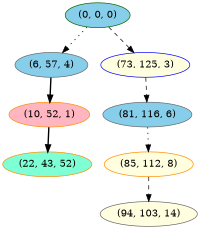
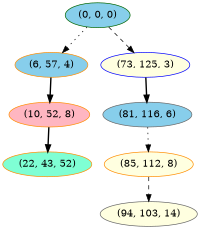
node "(6, 57, 4)": color gray40 -> darkorange
edge "(73, 125, 3)" -> "(81, 116, 6)": style dashed -> bold
node "(10, 52, 1)": label "(10, 52, 1)" -> "(10, 52, 8)"
